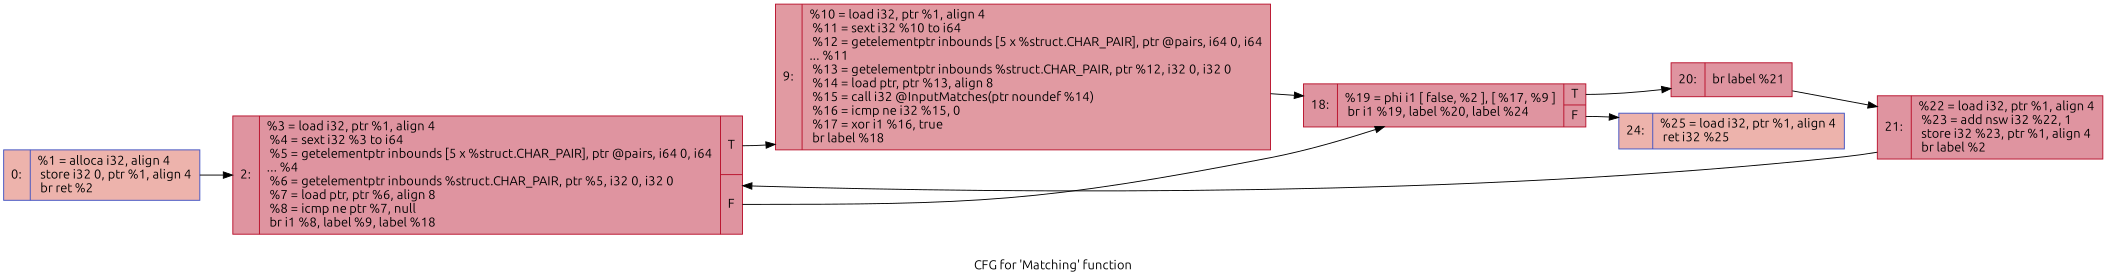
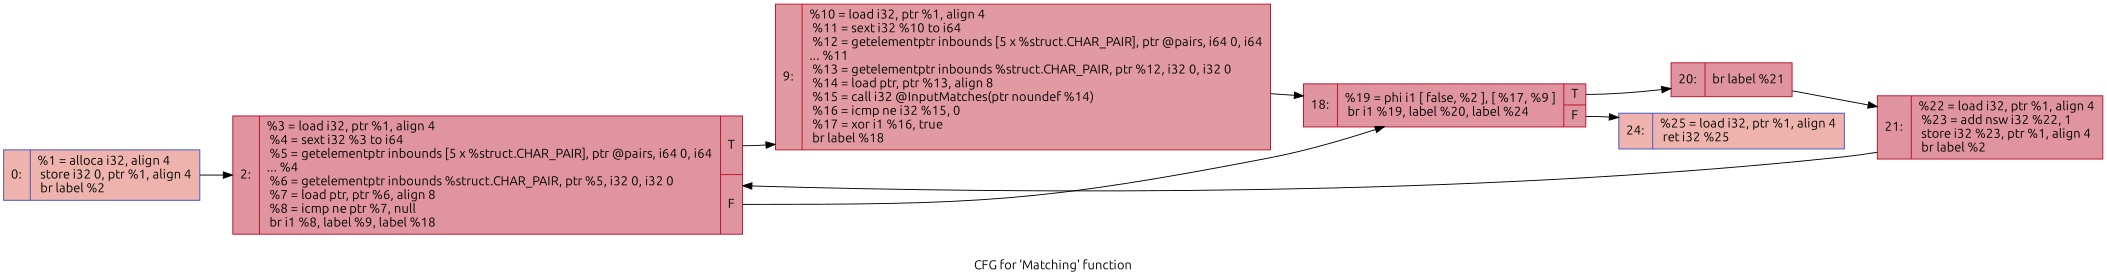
node "0:": text "br ret %2" -> "br label %2"
